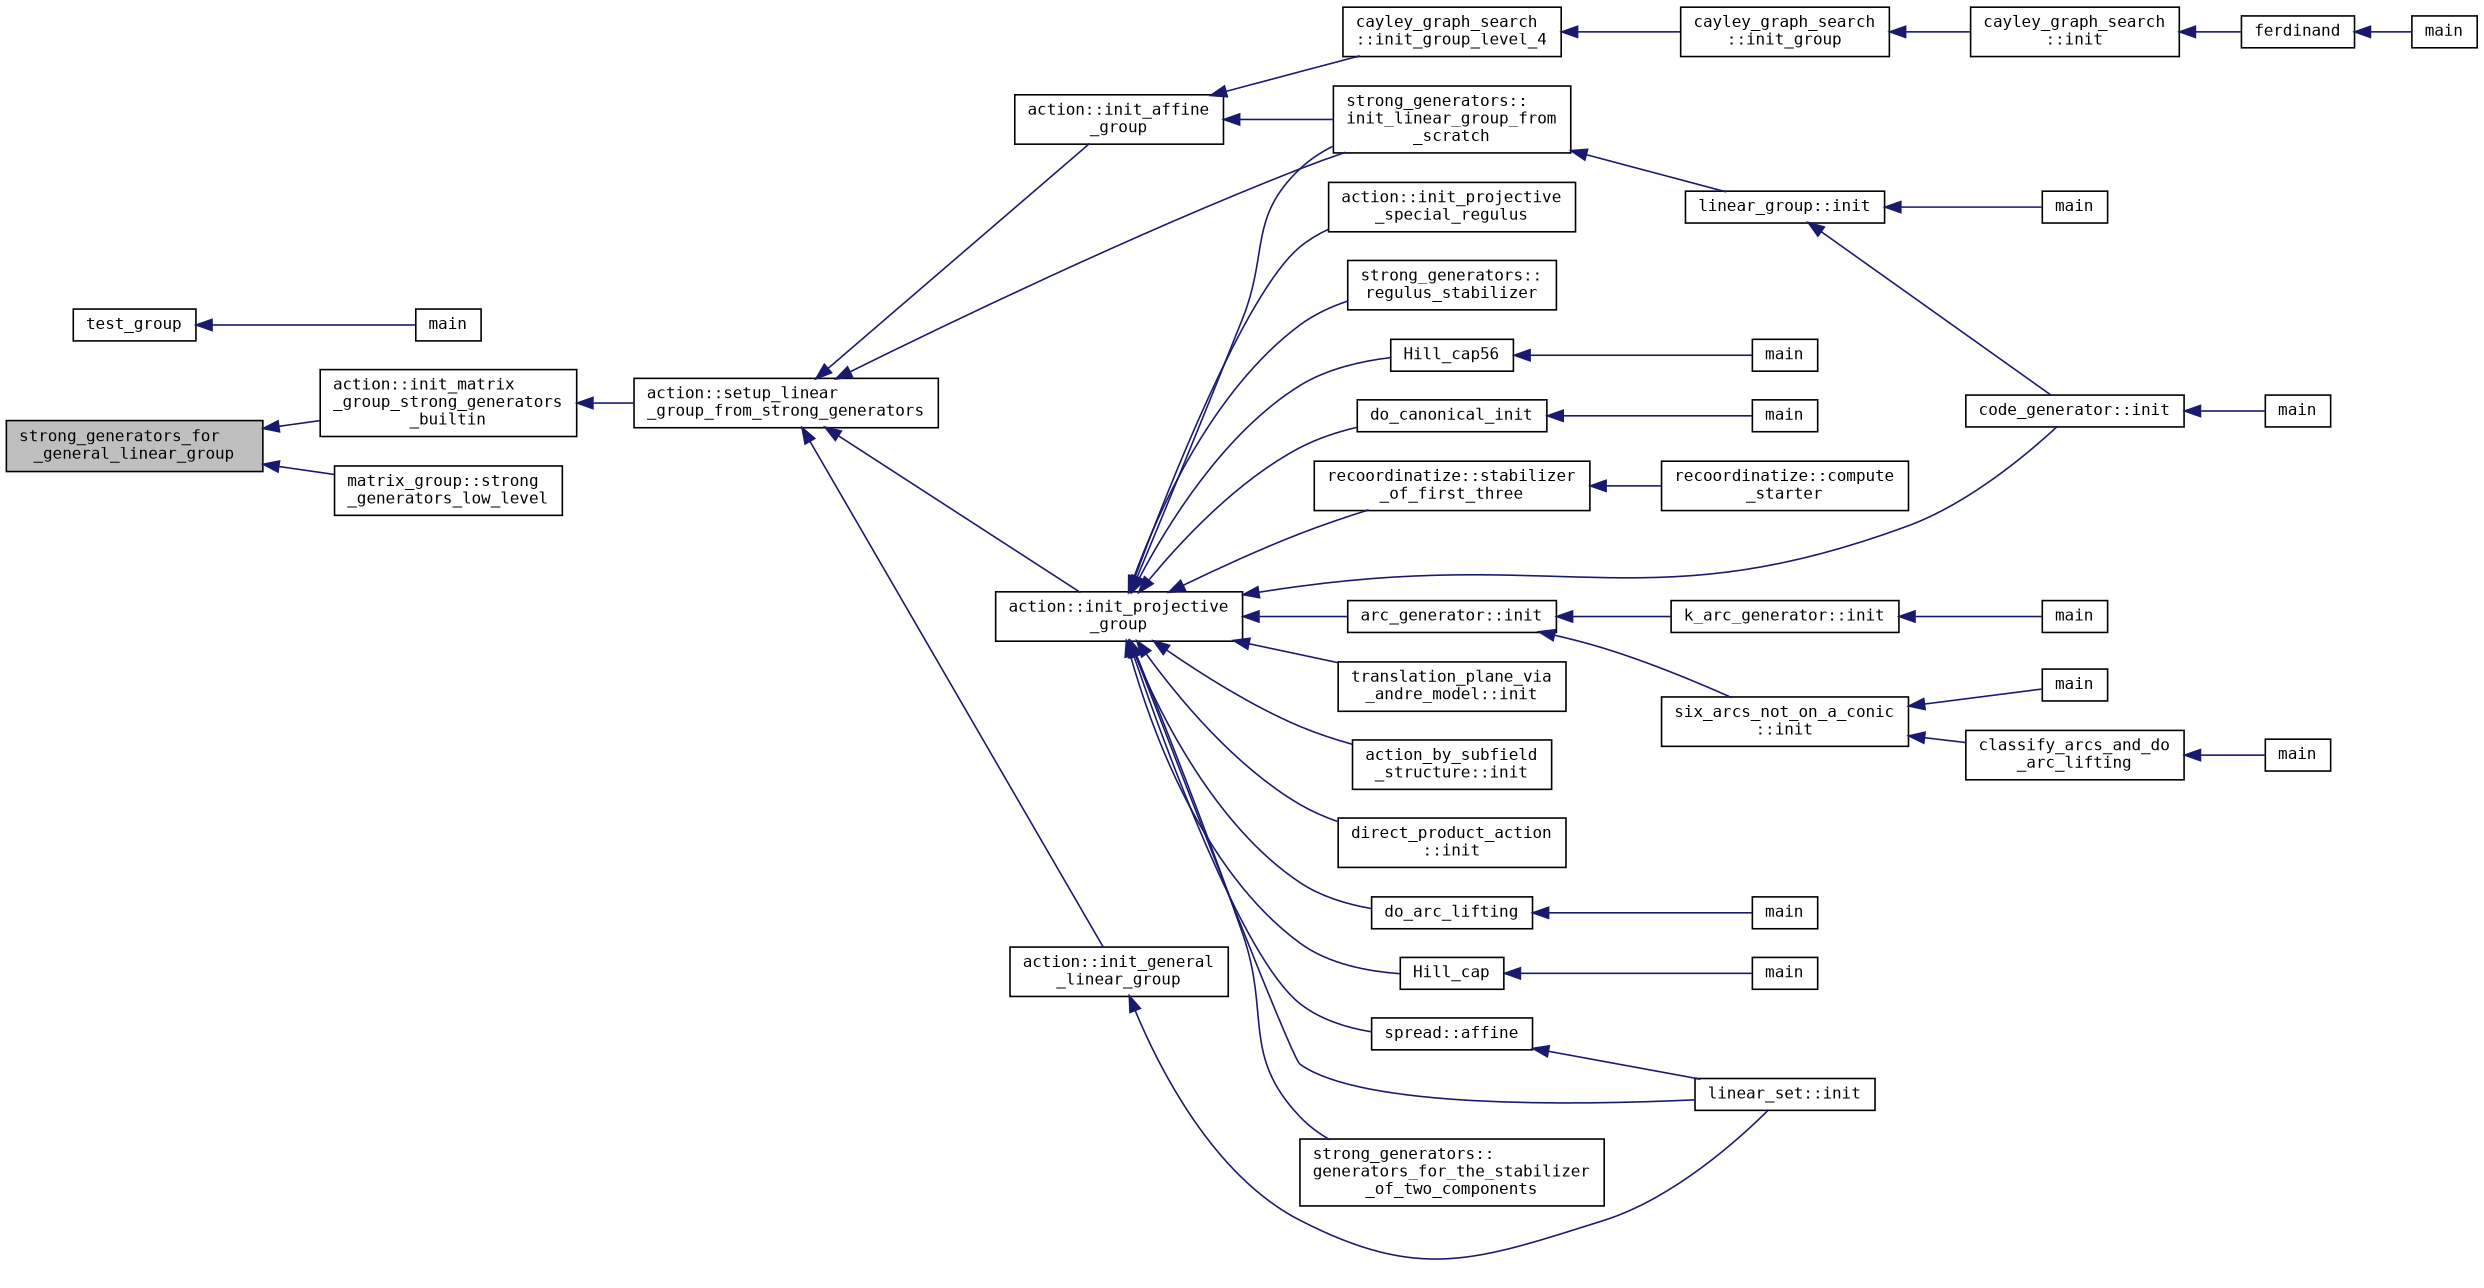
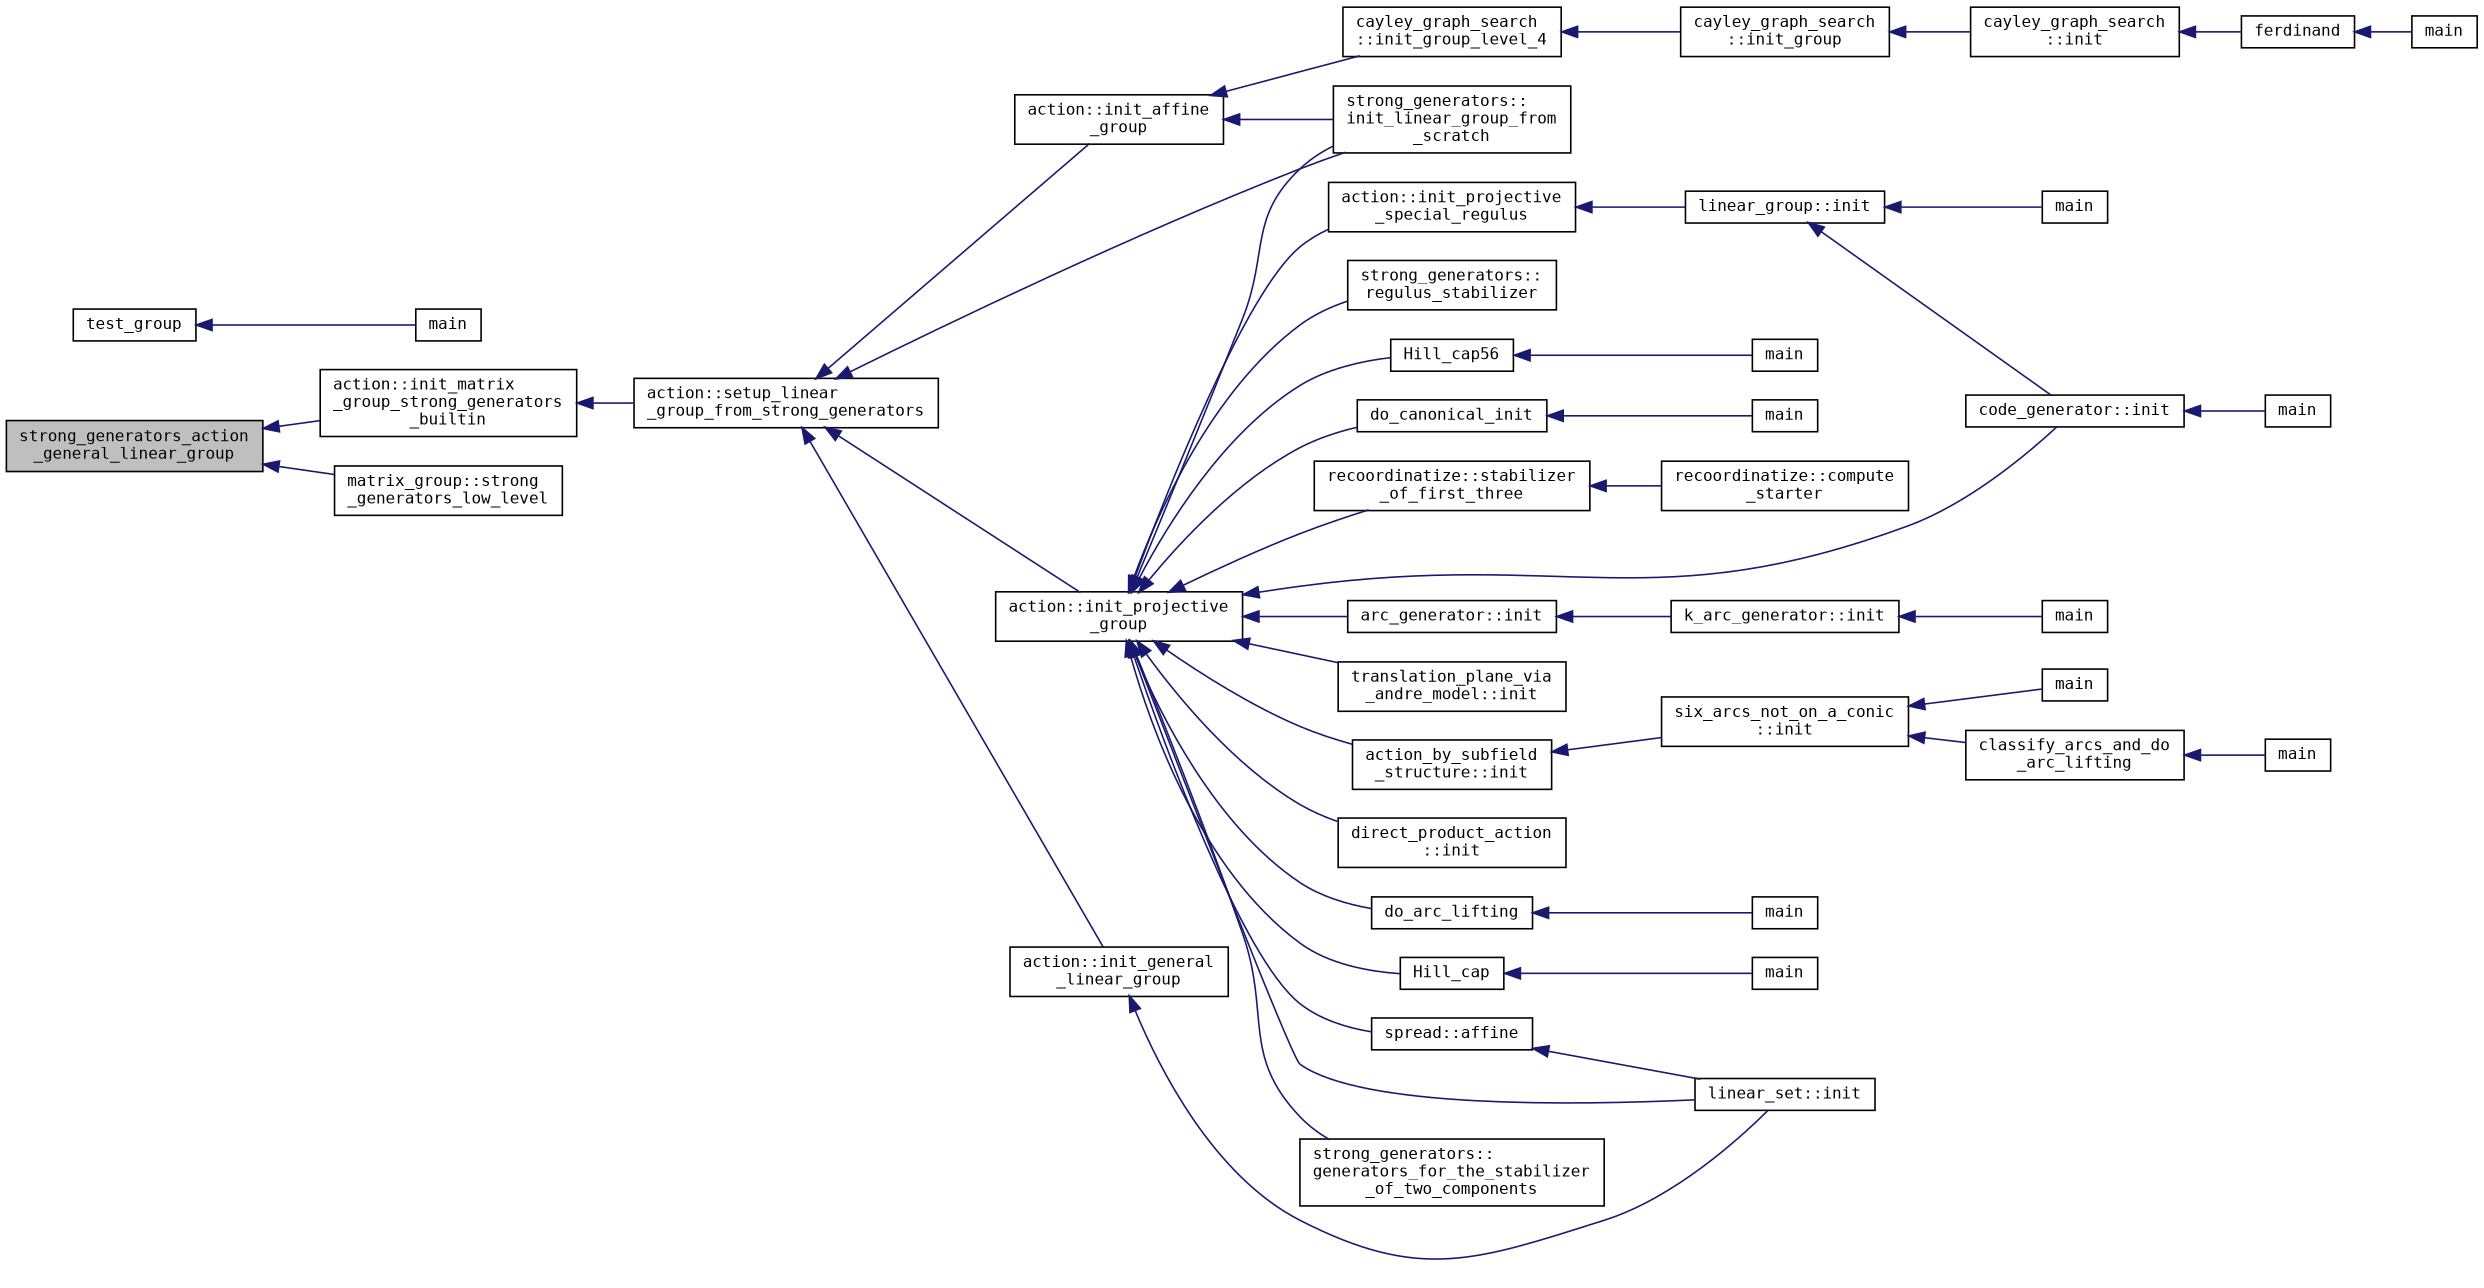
edge "linear_group::init" -> "strong_generators:: init_linear_group_from _scratch": now "linear_group::init" -> "action::init_projective _special_regulus"
node "strong_generators_for _general_linear_group": label "strong_generators_for _general_linear_group" -> "strong_generators_action _general_linear_group"
edge "six_arcs_not_on_a_conic ::init" -> "arc_generator::init": now "six_arcs_not_on_a_conic ::init" -> "action_by_subfield _structure::init"
